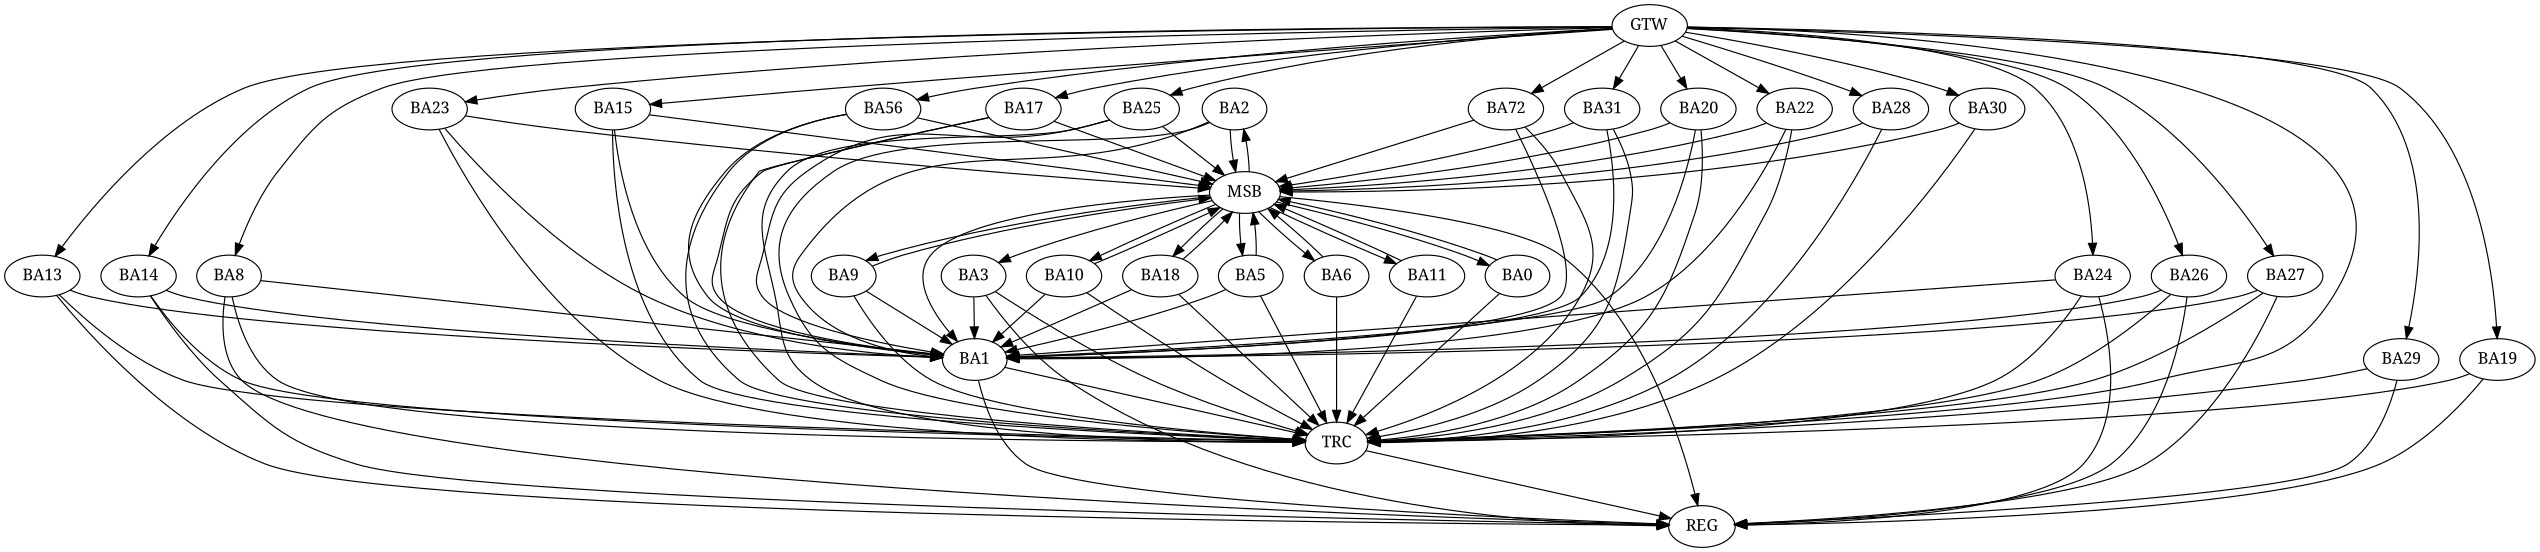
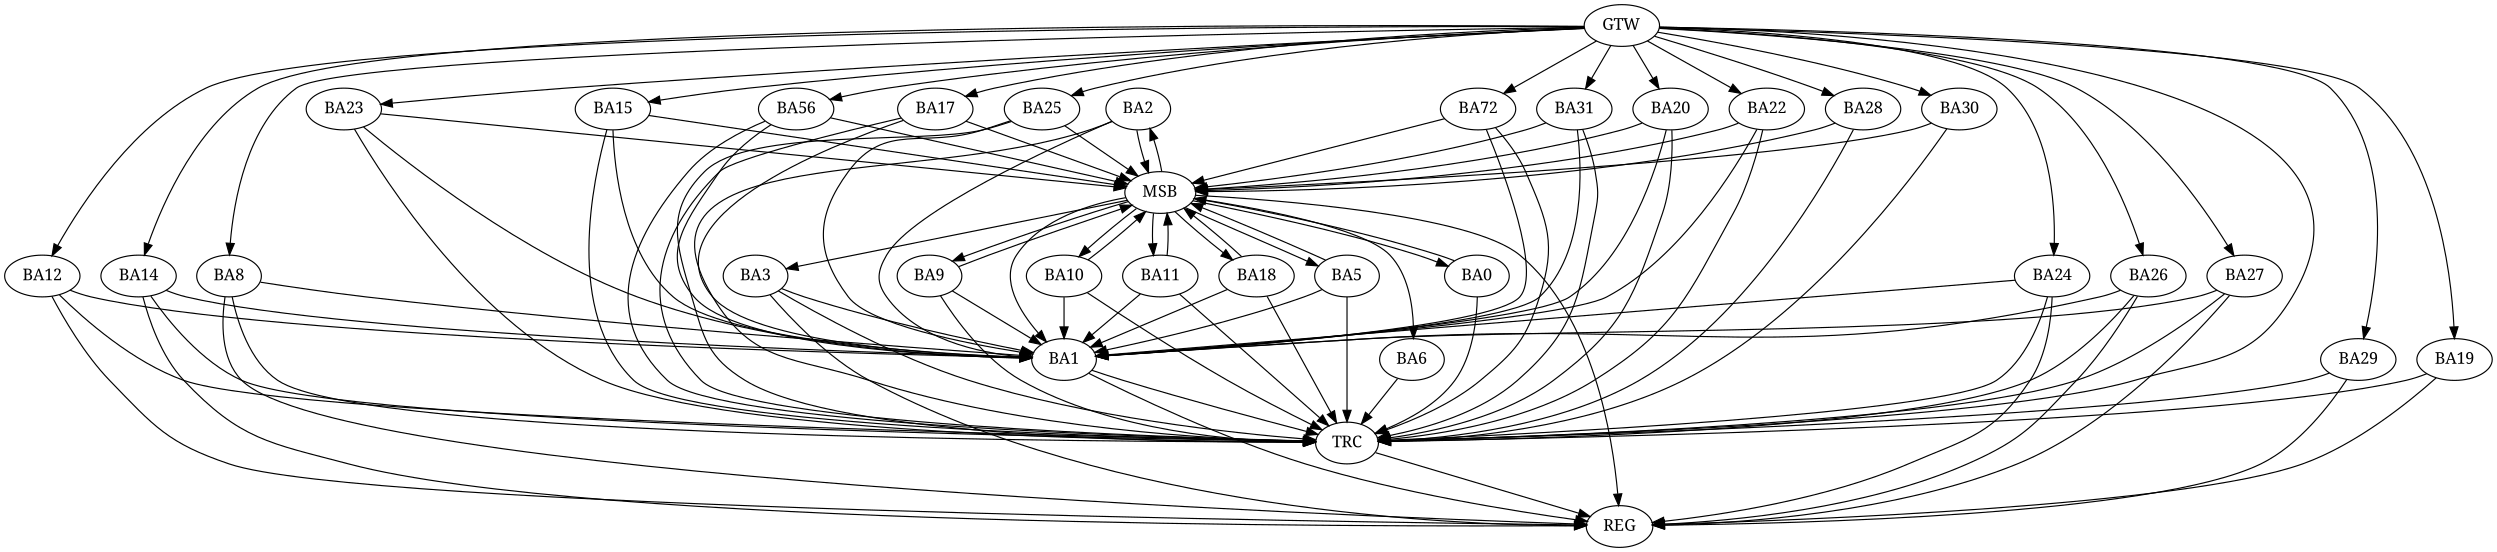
edge "BA6" -> "MSB": removed
node "BA13": label "BA13" -> "BA12"
edge "BA11" -> "BA1": added
